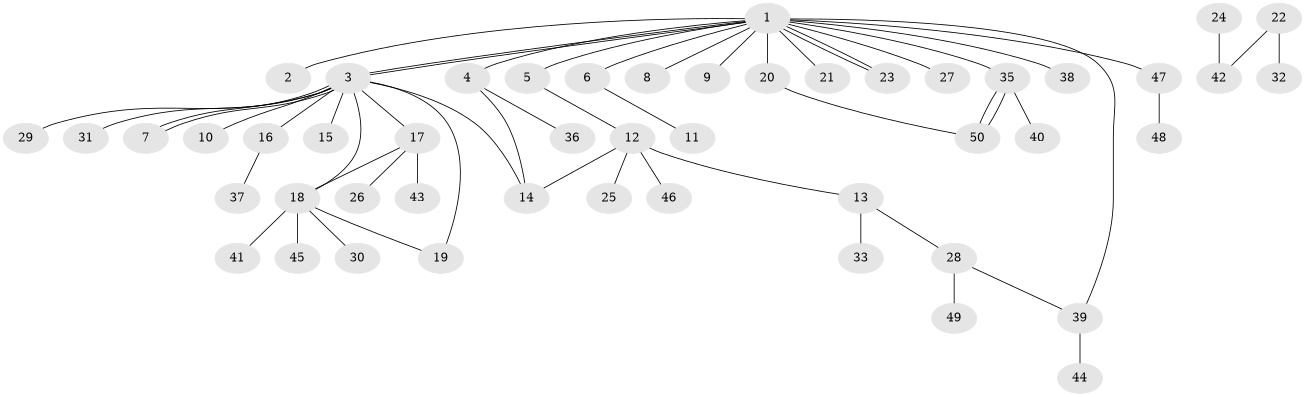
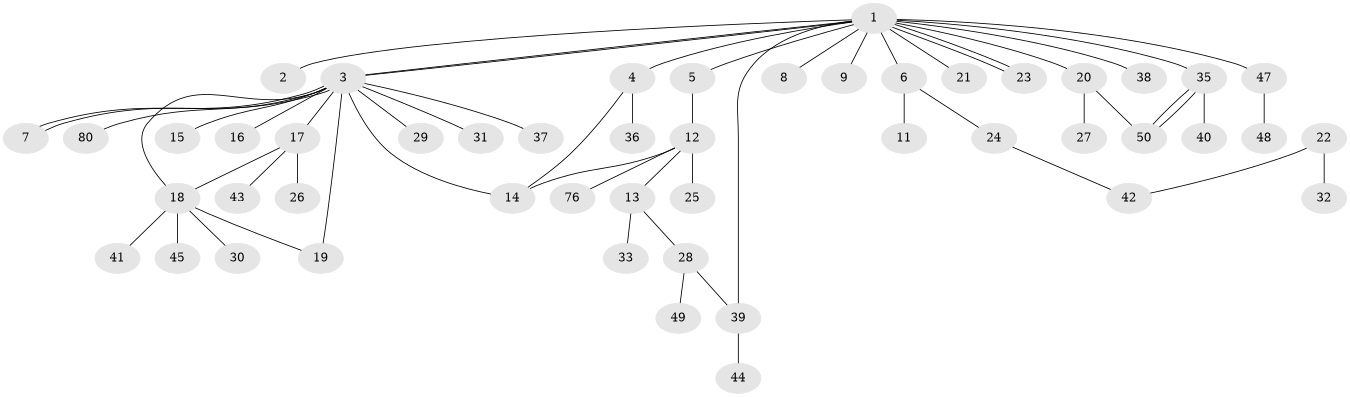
edge "1" -- "27": now "20" -- "27"
edge "6" -- "24": added
node "10": label "10" -> "80"
edge "16" -- "37": now "3" -- "37"
node "46": label "46" -> "76"
